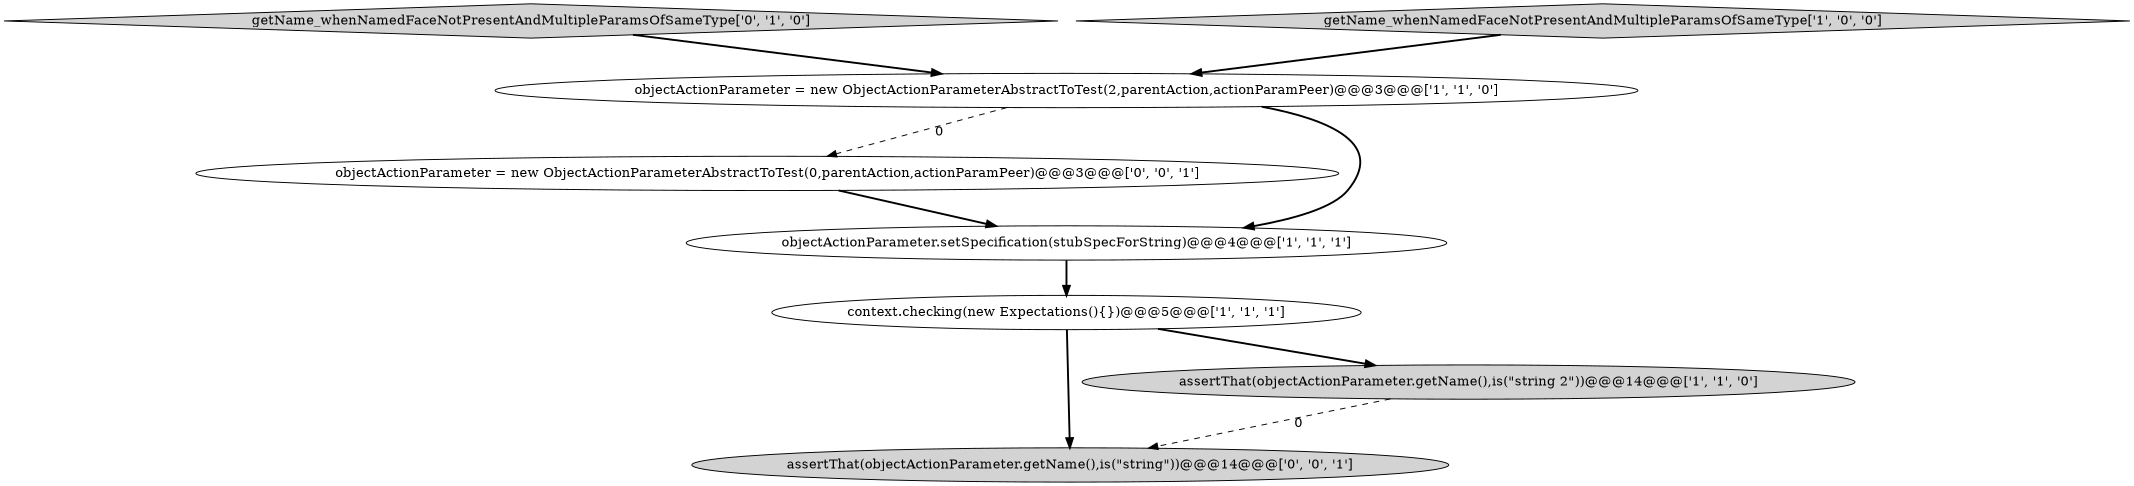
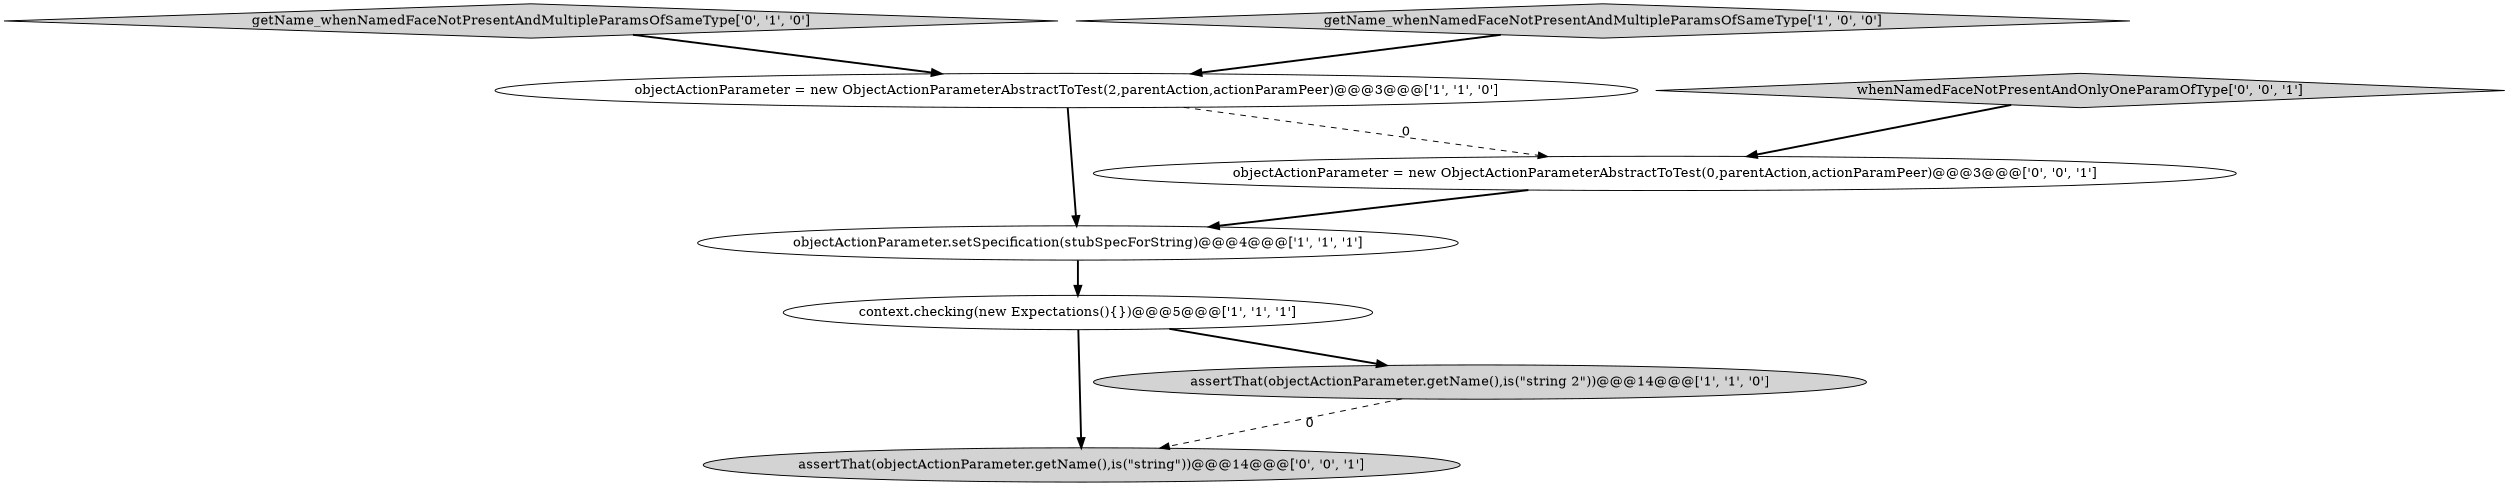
node "whenNamedFaceNotPresentAndOnlyOneParamOfType['0', '0', '1']": added
